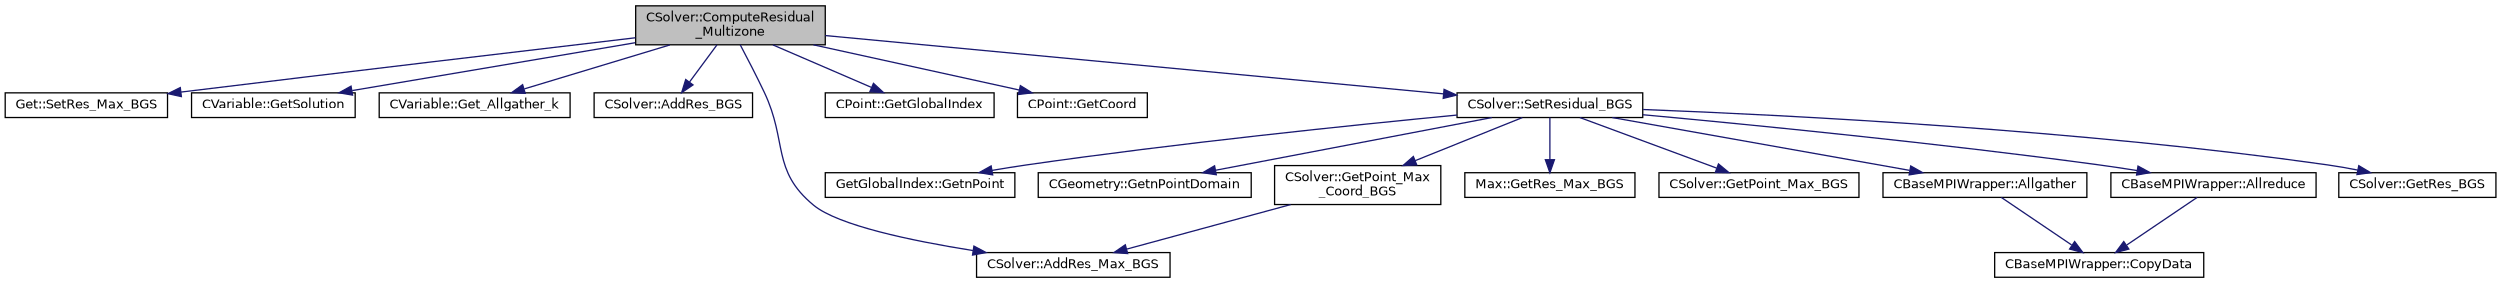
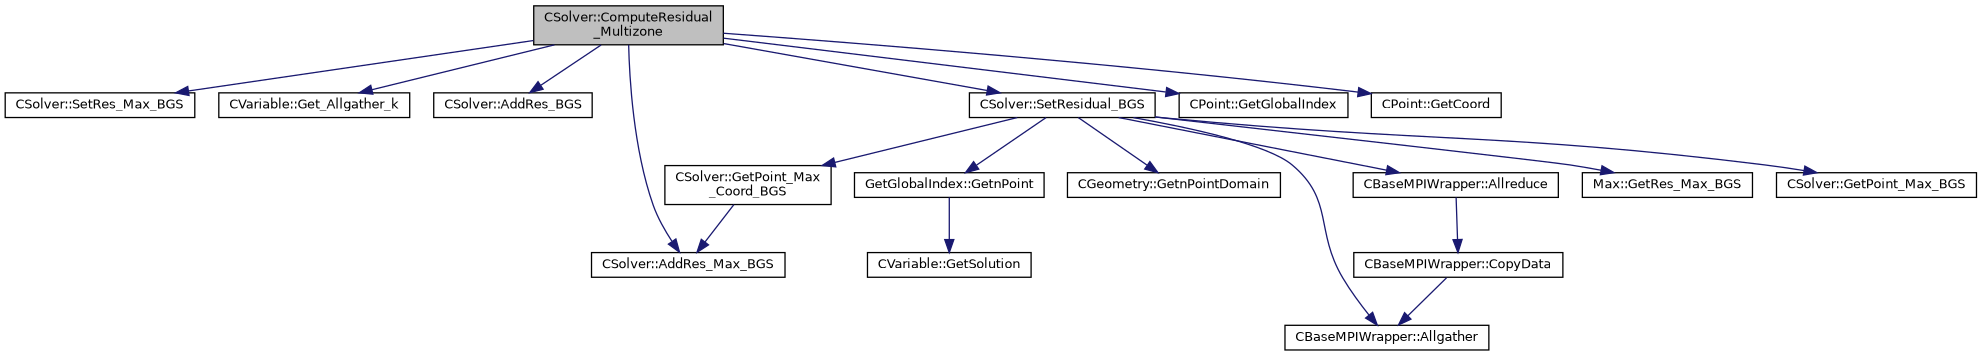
edge "CSolver::ComputeResidual _Multizone" -> "CVariable::GetSolution": now "GetGlobalIndex::GetnPoint" -> "CVariable::GetSolution"
node "Get::SetRes_Max_BGS": label "Get::SetRes_Max_BGS" -> "CSolver::SetRes_Max_BGS"
node "CSolver::GetRes_BGS": removed
edge "CBaseMPIWrapper::Allgather" -> "CBaseMPIWrapper::CopyData": reversed
